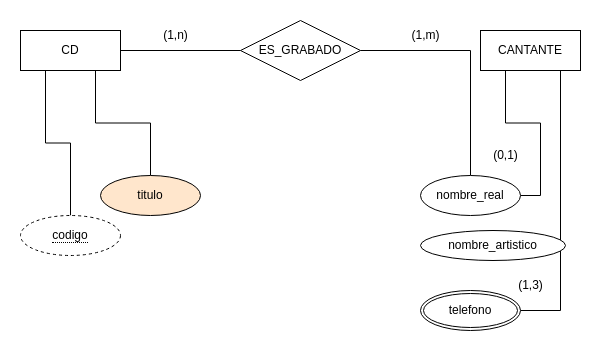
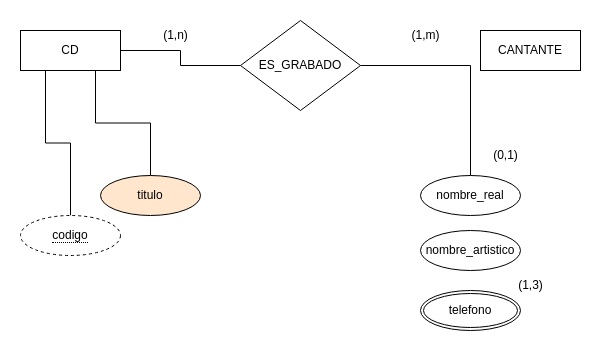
node "ES_GRABADO": size 120x60 -> 120x90
edge "CANTANTE" -- "nombre_real": removed
edge "CANTANTE" -- "telefono": removed
node "nombre_artistico": size 145x30 -> 100x40
